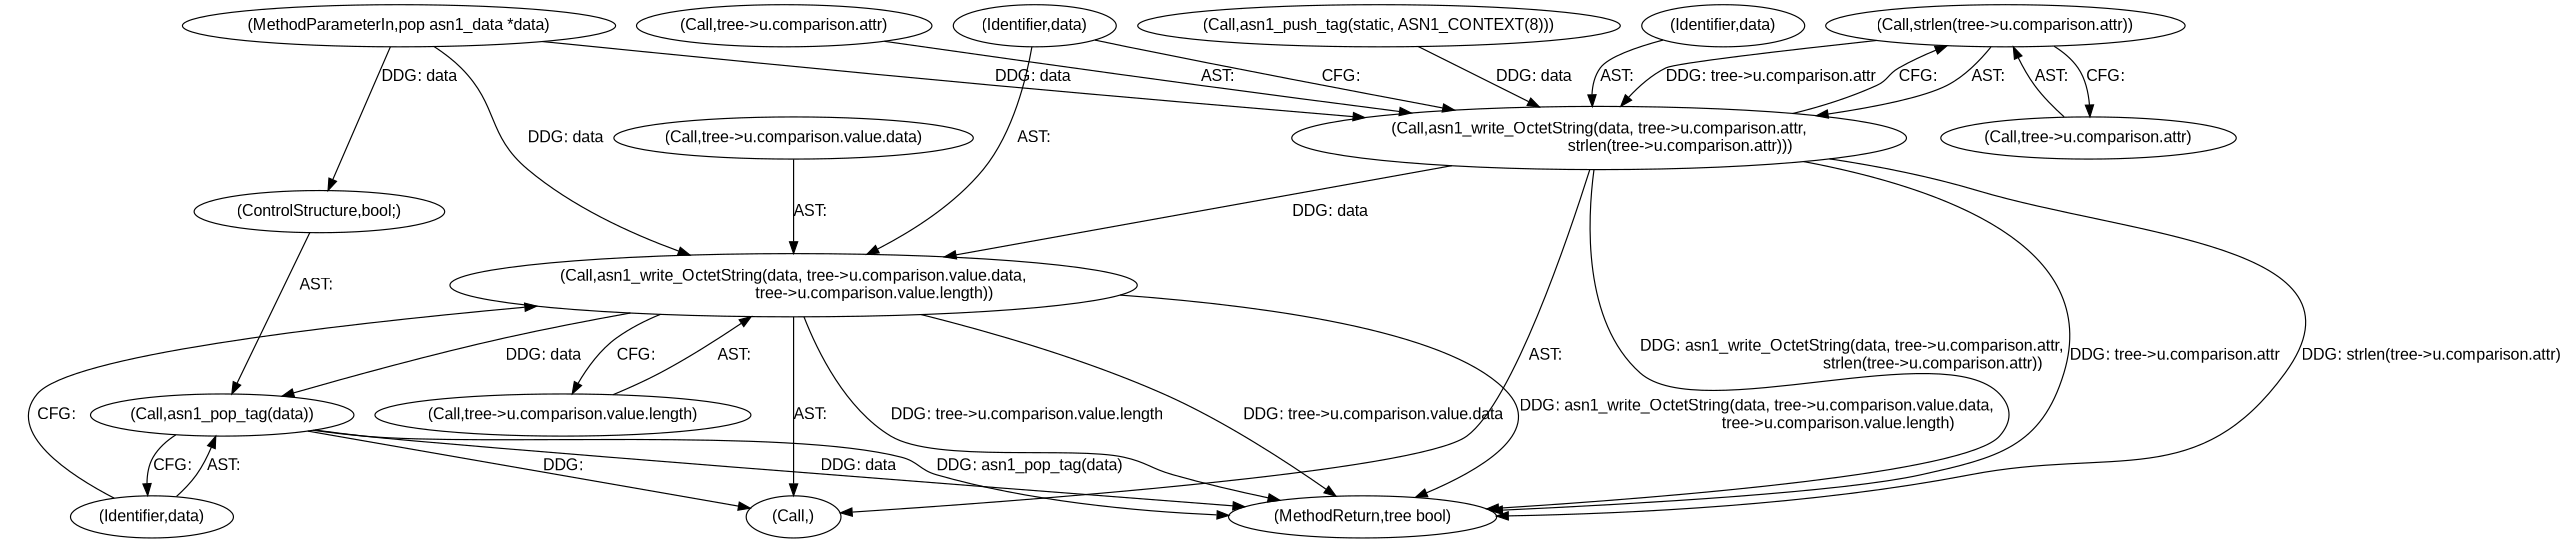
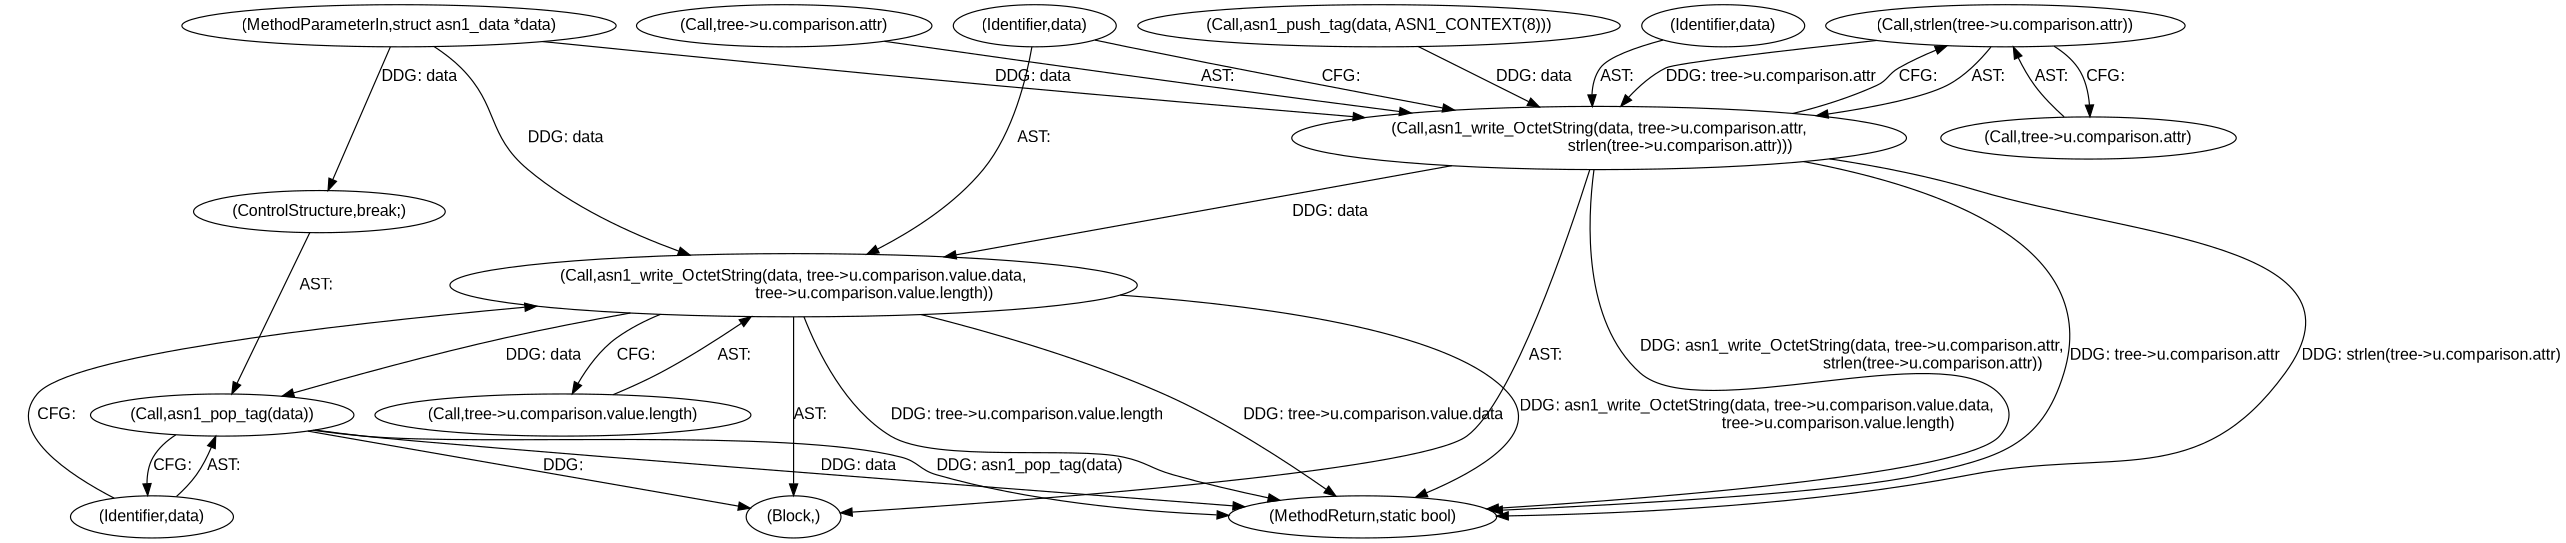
node "(MethodParameterIn,pop asn1_data *data)": label "(MethodParameterIn,pop asn1_data *data)" -> "(MethodParameterIn,struct asn1_data *data)"
node "(Call,asn1_push_tag(static, ASN1_CONTEXT(8)))": label "(Call,asn1_push_tag(static, ASN1_CONTEXT(8)))" -> "(Call,asn1_push_tag(data, ASN1_CONTEXT(8)))"
node "(Call,tree->u.comparison.value.data)": removed
node "(ControlStructure,bool;)": label "(ControlStructure,bool;)" -> "(ControlStructure,break;)"
node "(Call,)": label "(Call,)" -> "(Block,)"
node "(MethodReturn,tree bool)": label "(MethodReturn,tree bool)" -> "(MethodReturn,static bool)"
